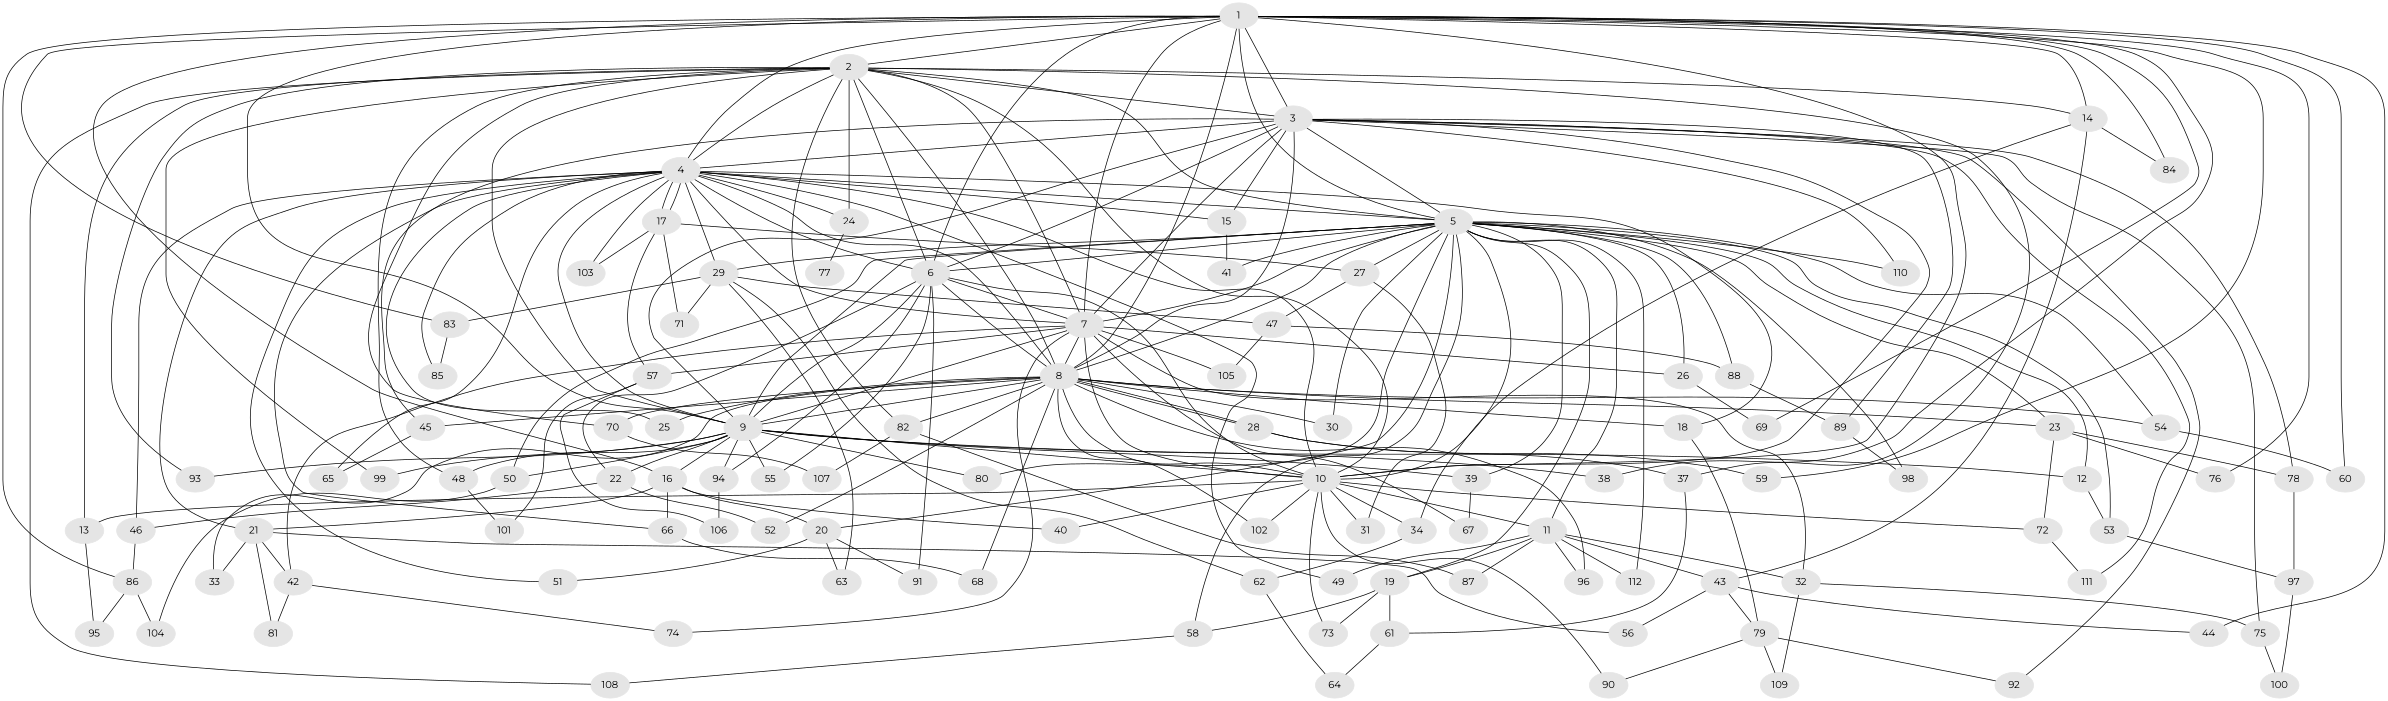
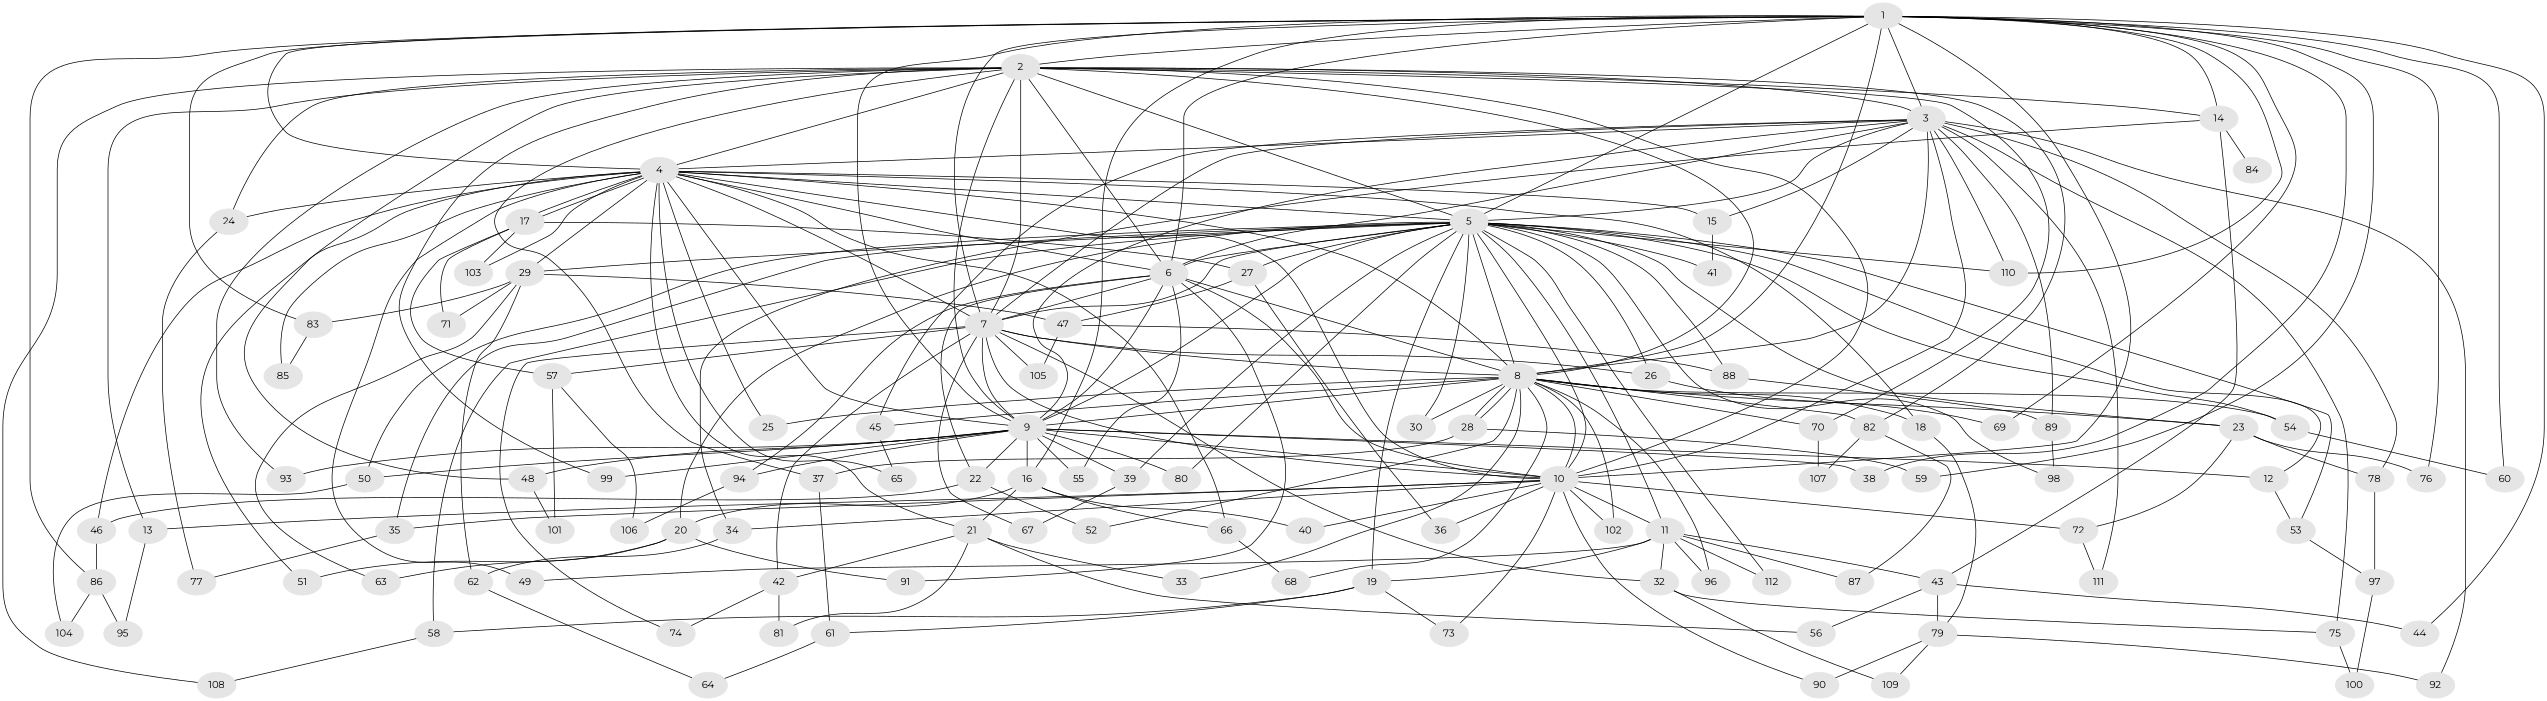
edge "1" -- "84": now "1" -- "110"
node "35": added
node "31": label "31" -> "36"
